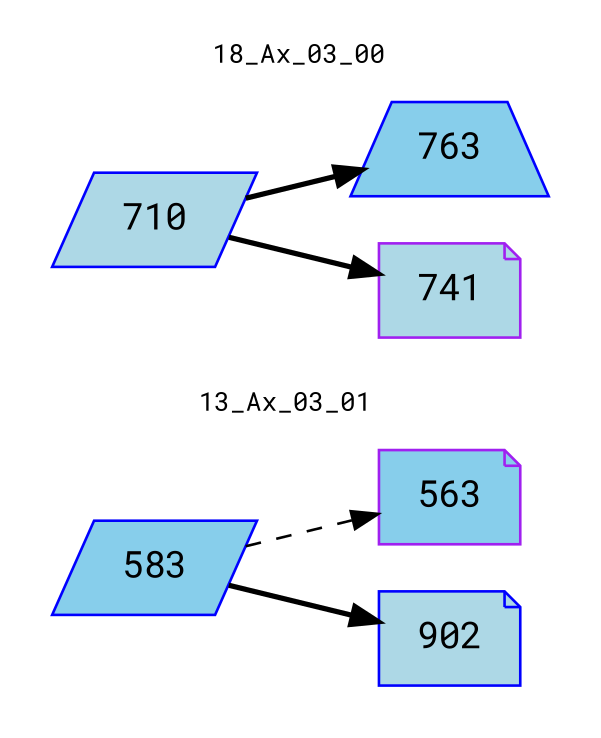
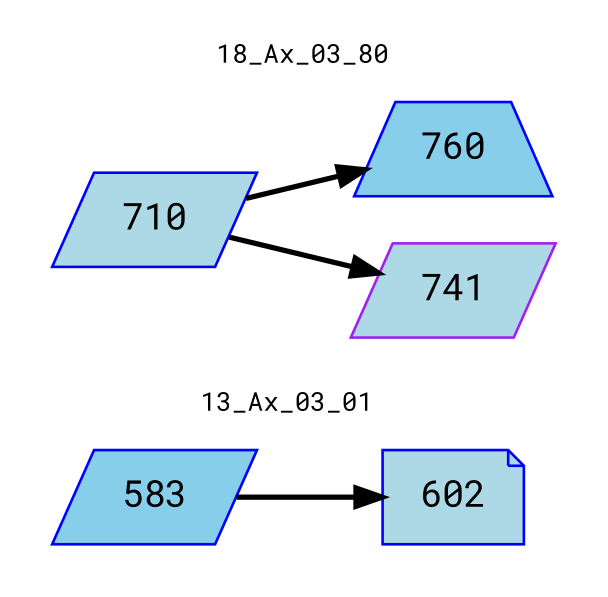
cluster "18_Ax_03_00": label "18_Ax_03_00" -> "18_Ax_03_80"
node "763": label "763" -> "760"
node "741": shape note -> parallelogram
node "563": removed
node "902": label "902" -> "602"
